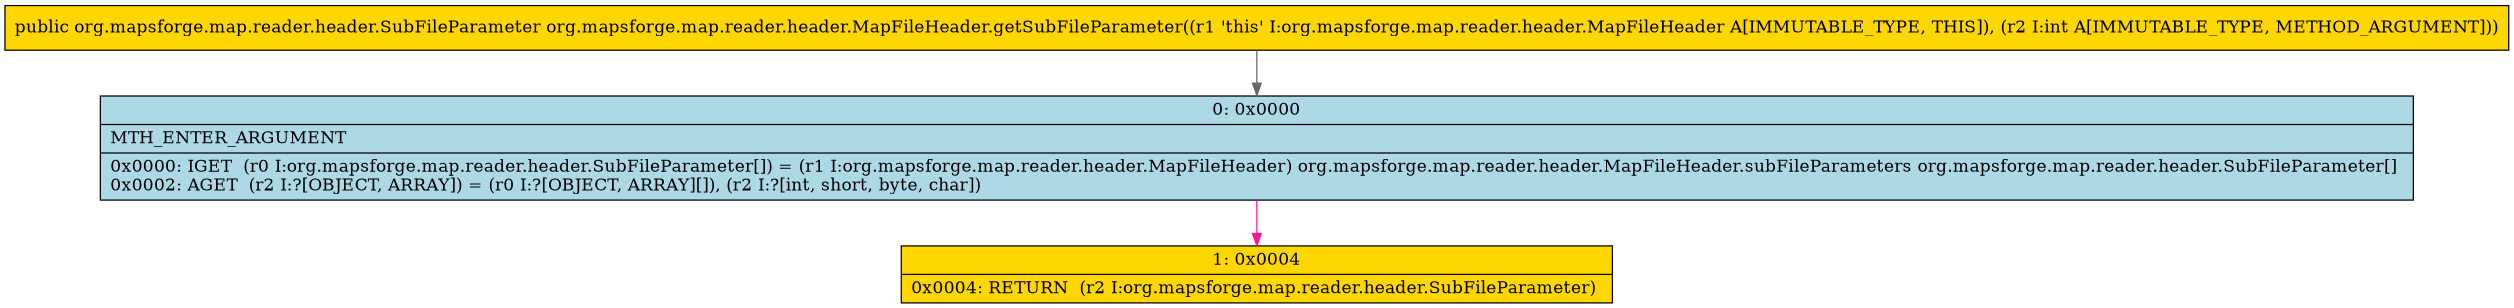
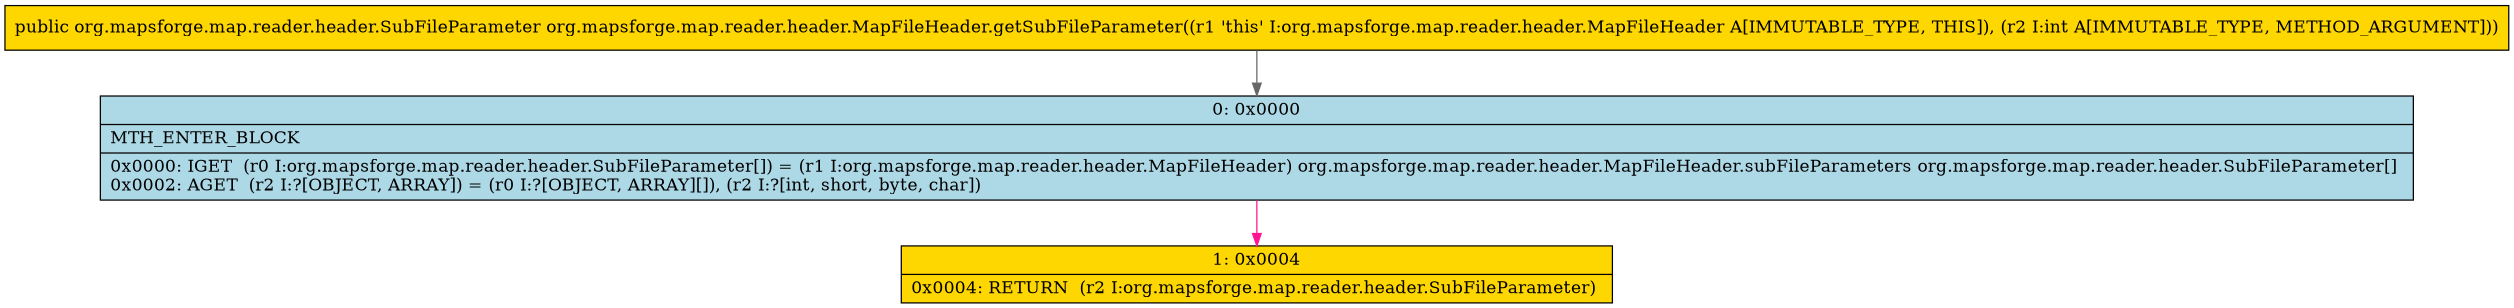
node "0: 0x0000": text "MTH_ENTER_ARGUMENT" -> "MTH_ENTER_BLOCK"
